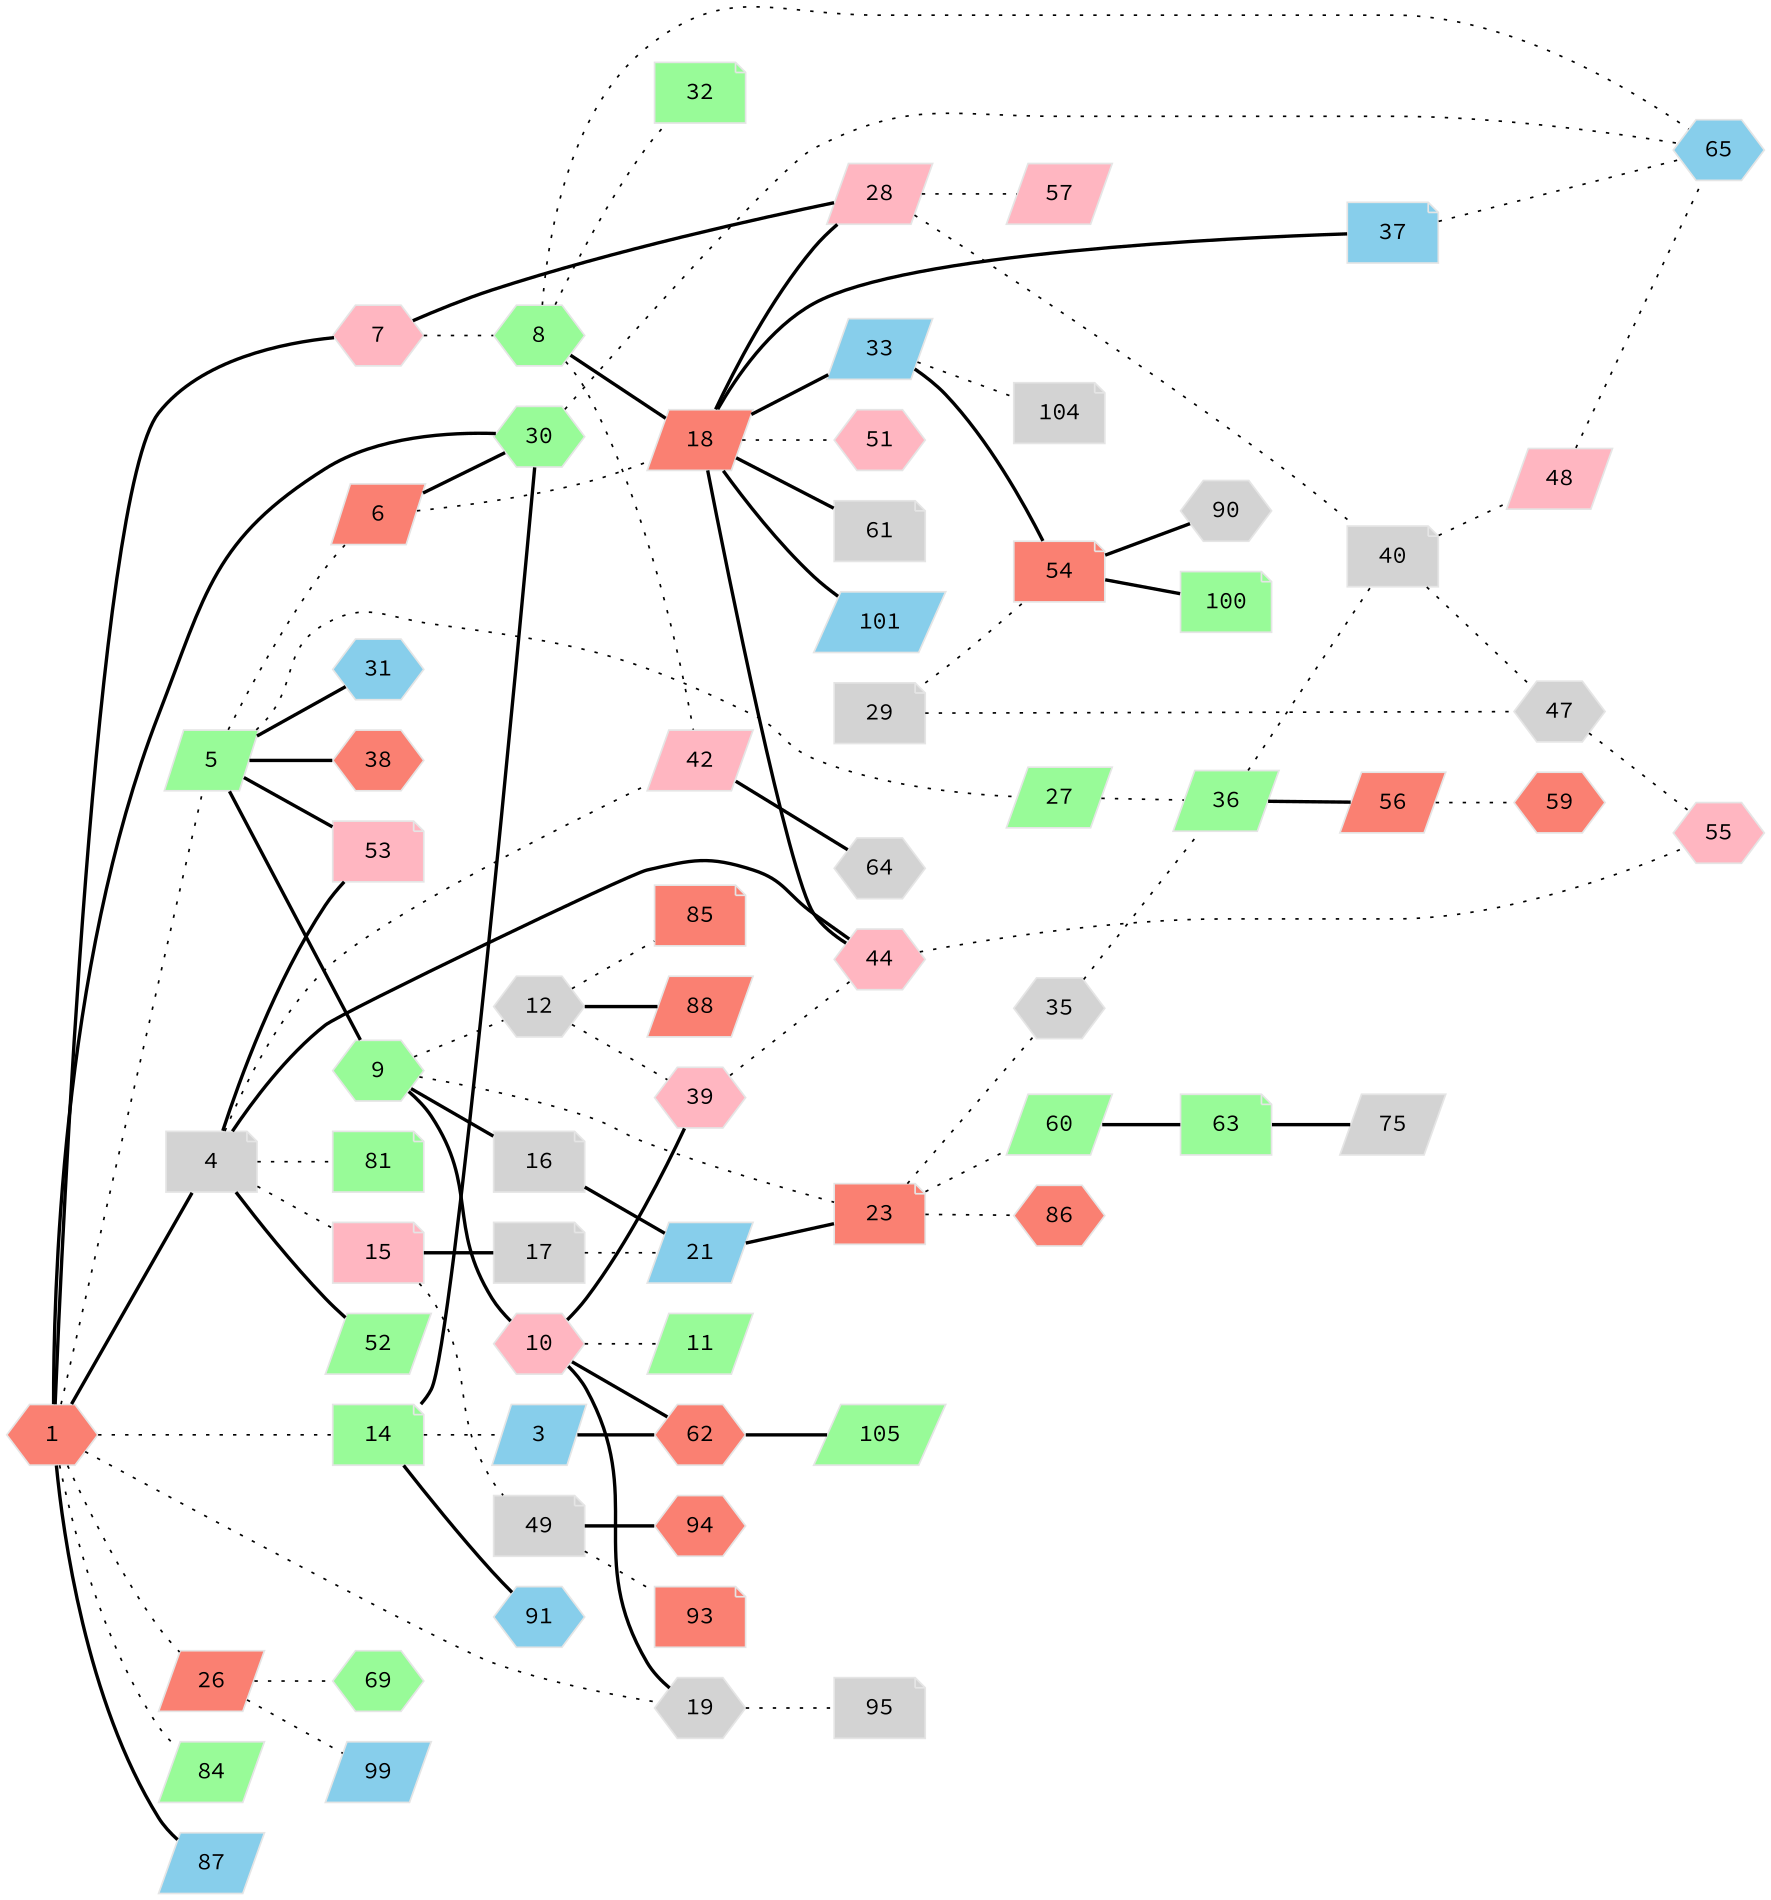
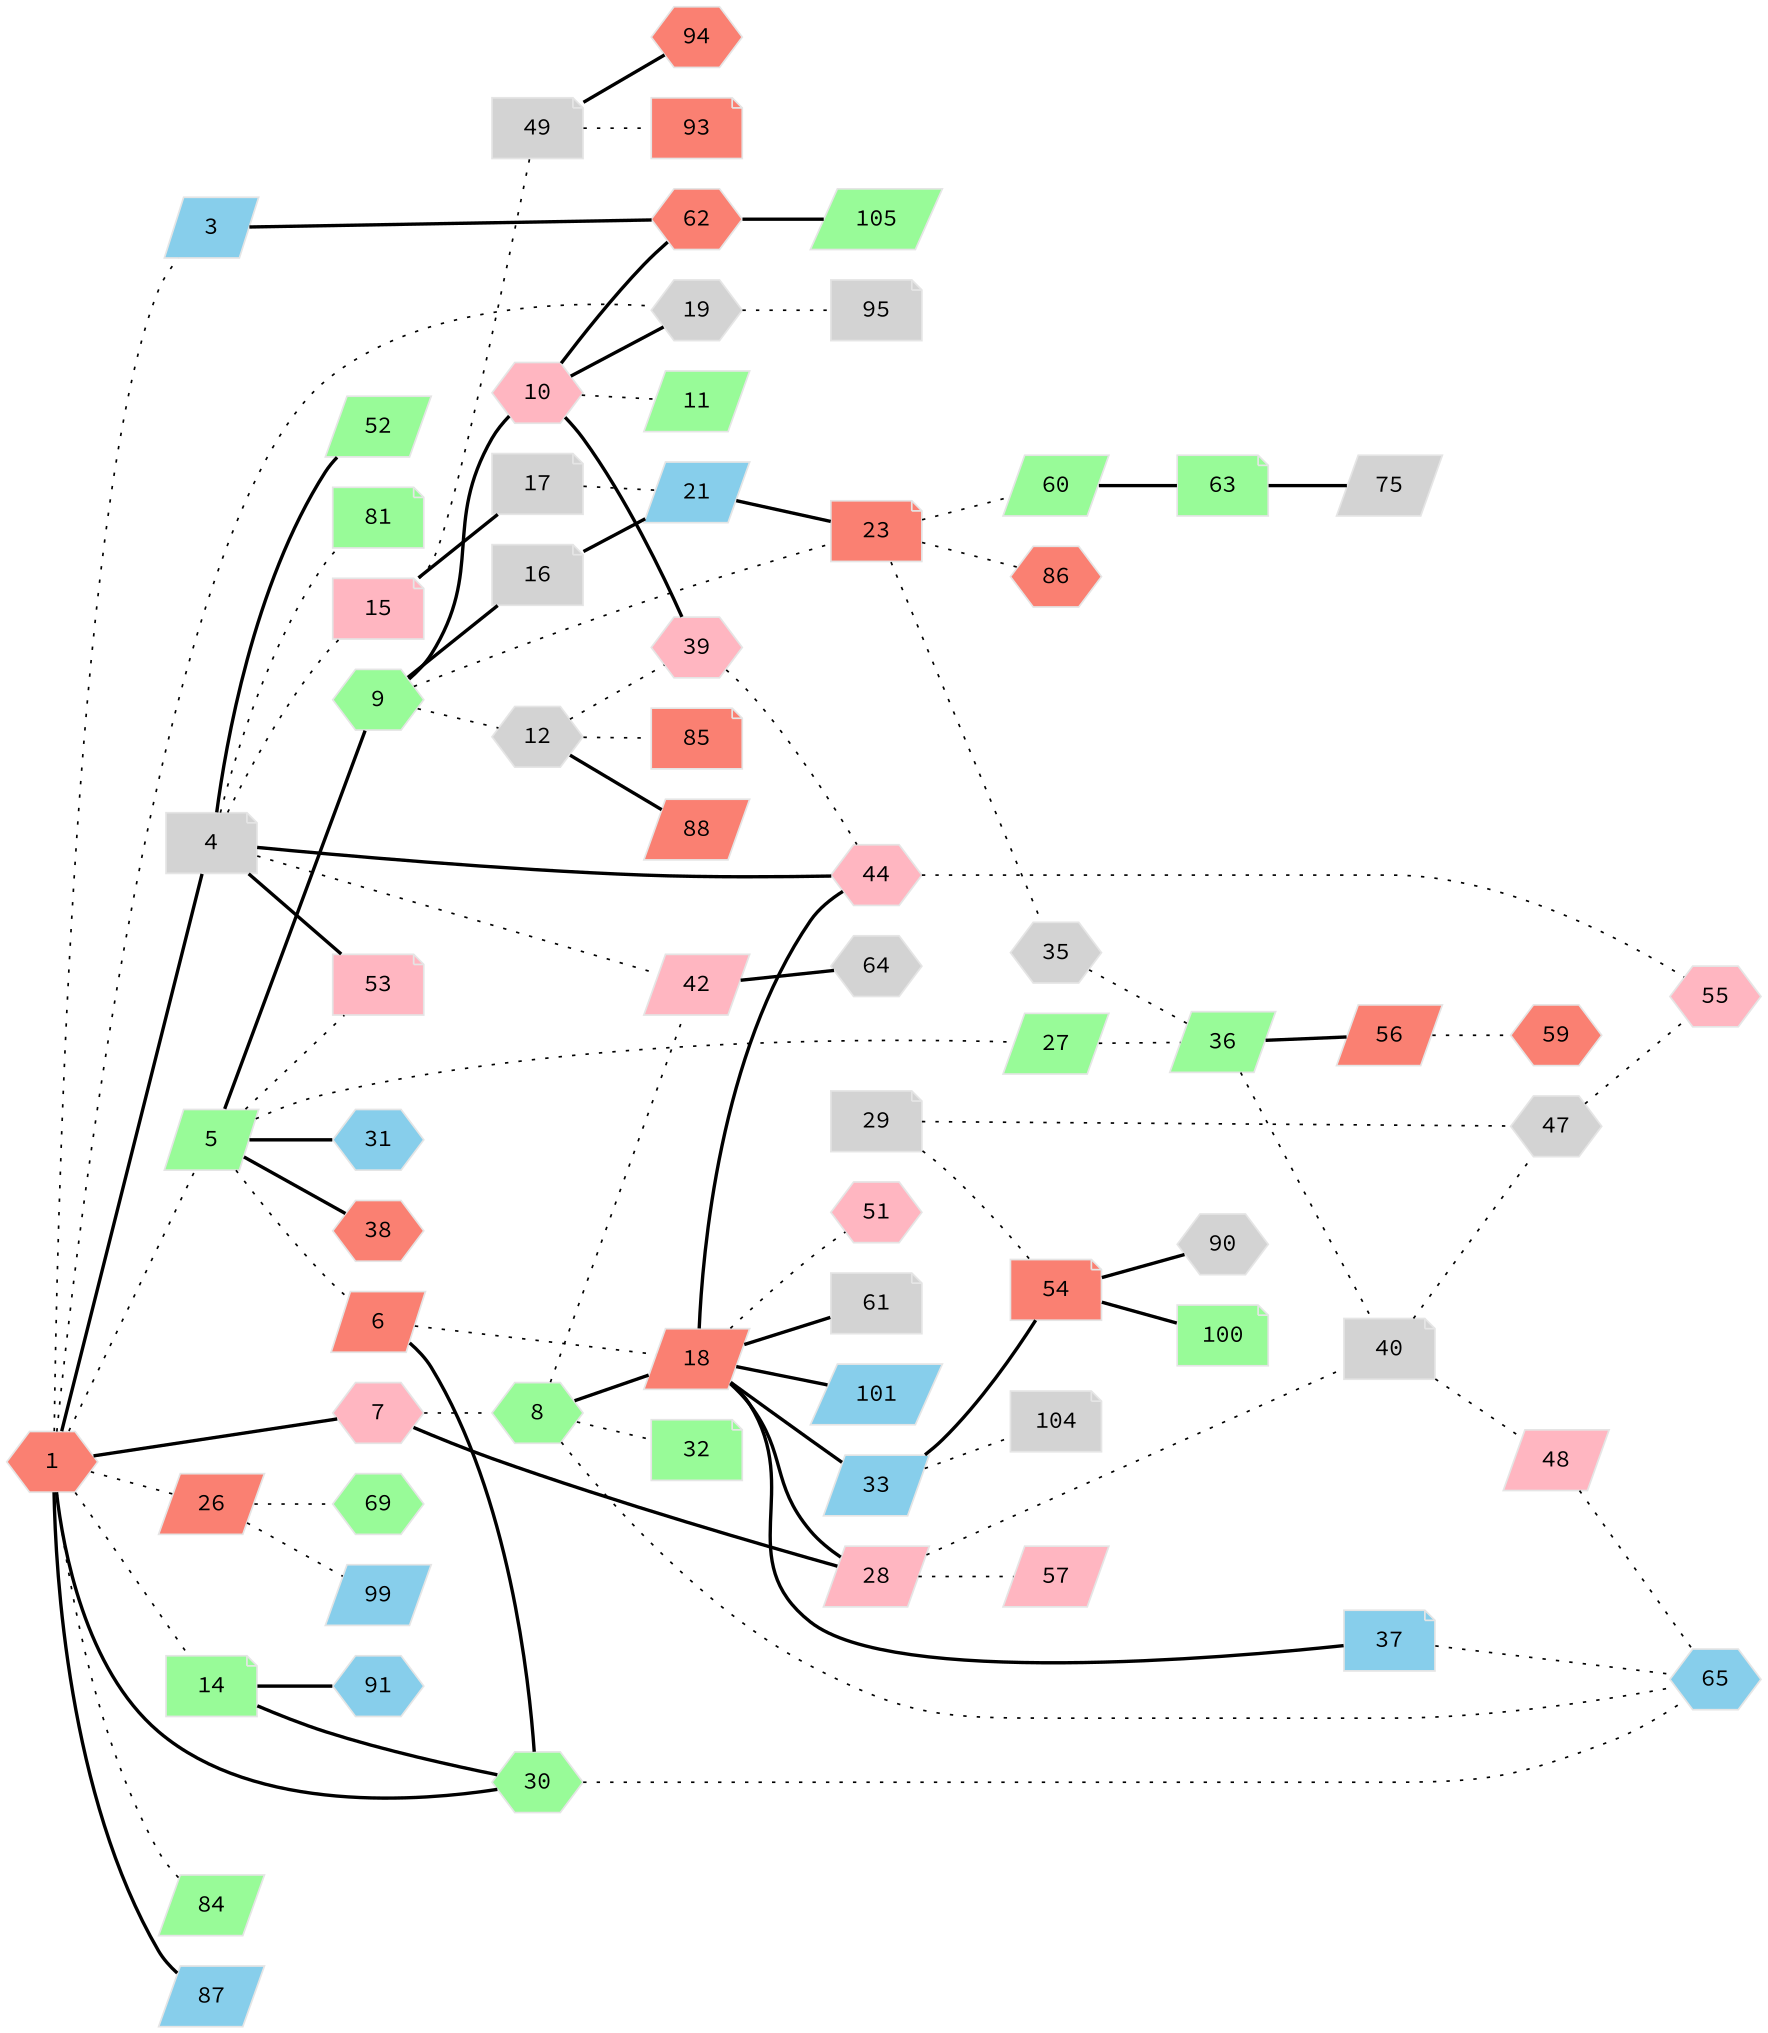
edge "5" -- "53": style bold -> dotted
edge "14" -- "3": now "1" -- "3"
